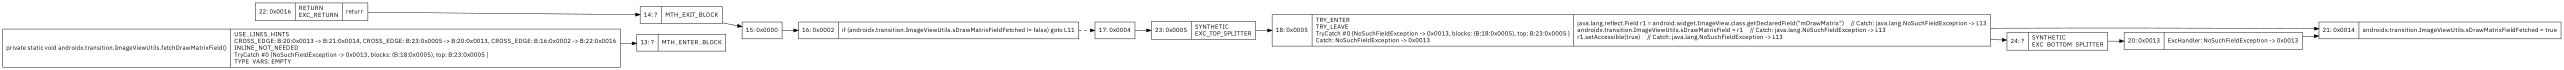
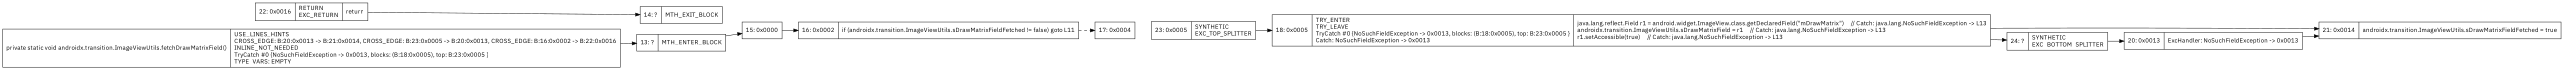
edge "14: ?" -> "15: 0x0000": now "13: ?" -> "15: 0x0000"
edge "17: 0x0004" -> "23: 0x0005": removed
